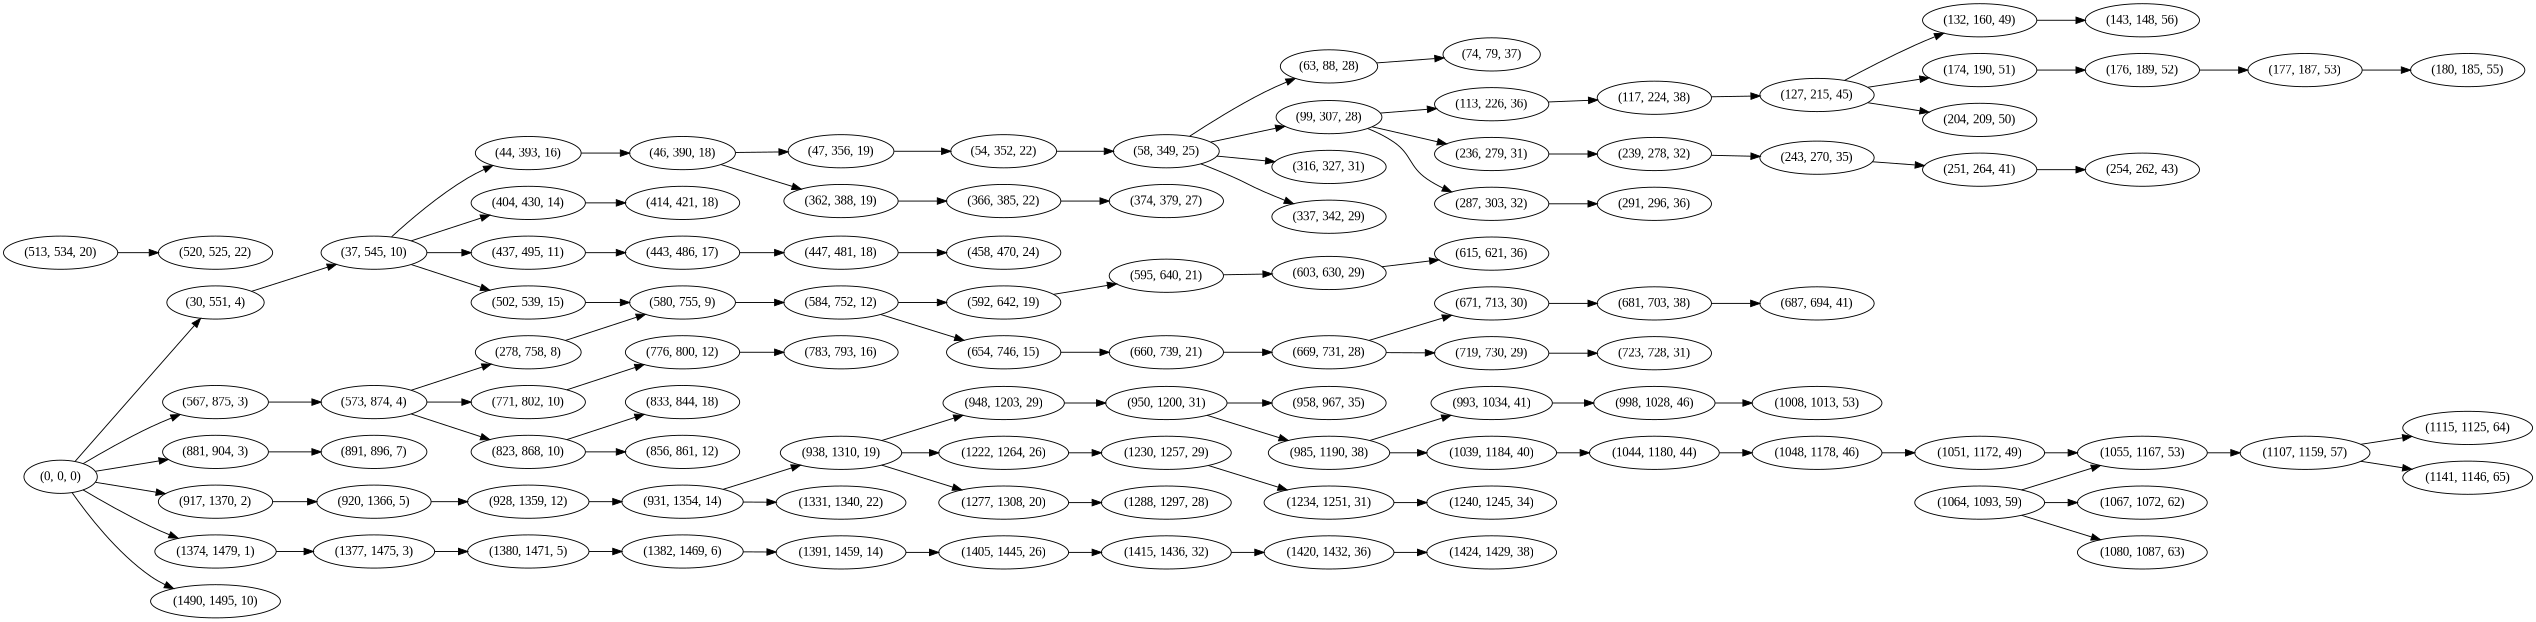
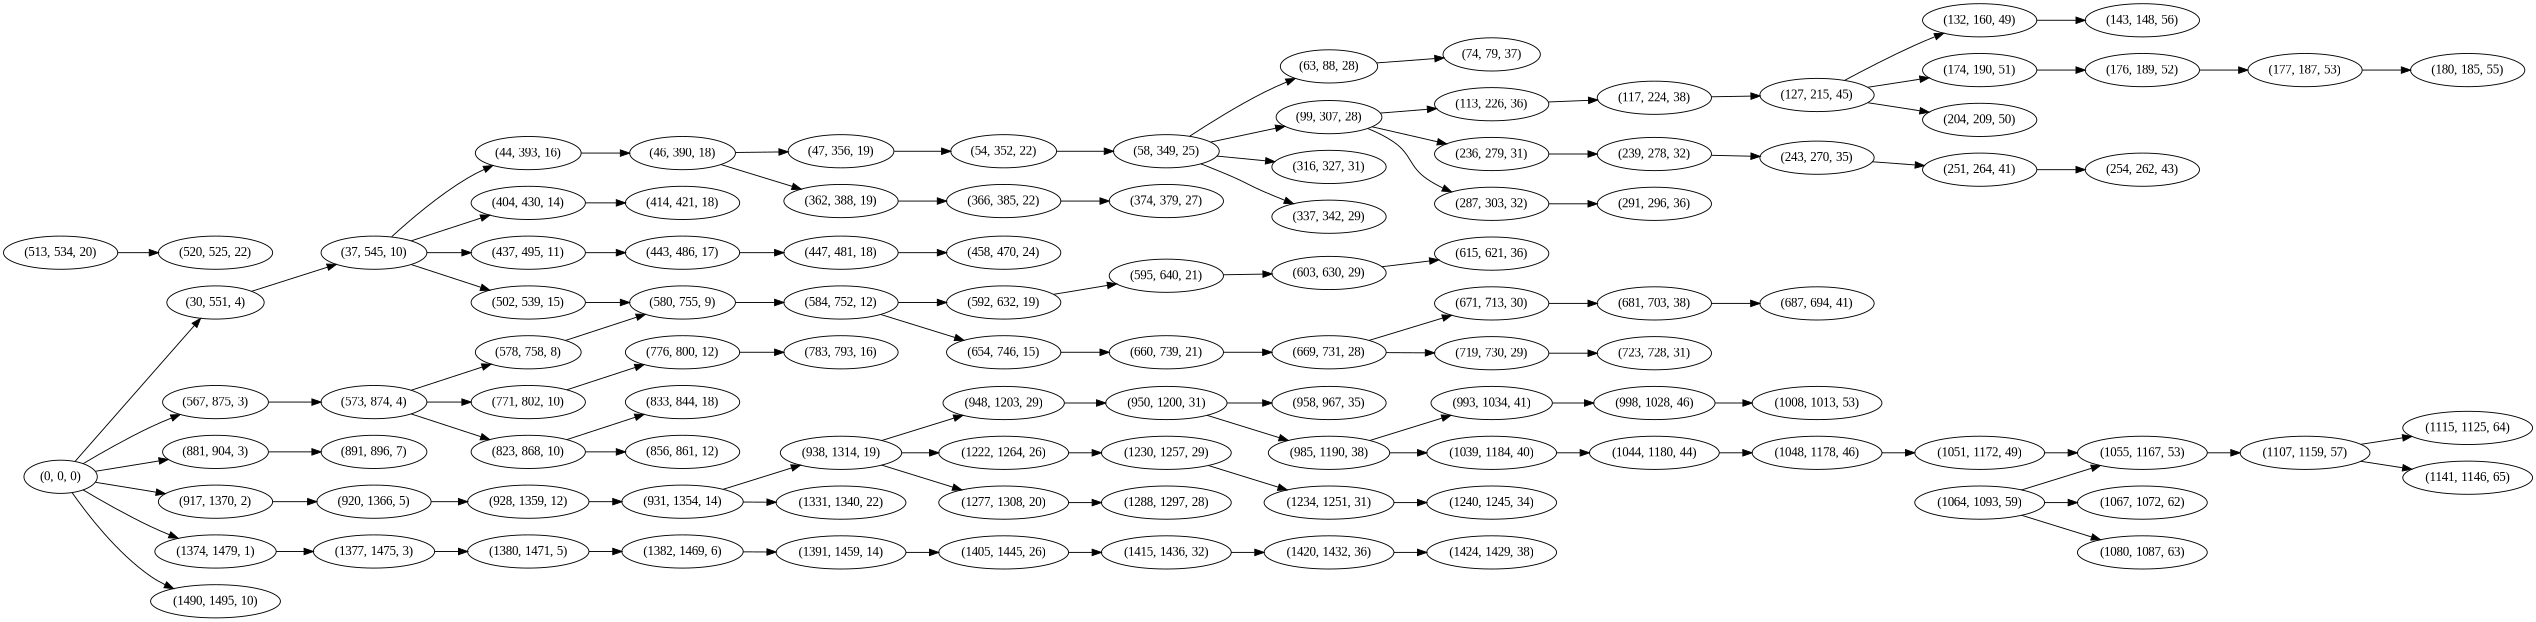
node "(592, 642, 19)": label "(592, 642, 19)" -> "(592, 632, 19)"
node "(278, 758, 8)": label "(278, 758, 8)" -> "(578, 758, 8)"
node "(938, 1310, 19)": label "(938, 1310, 19)" -> "(938, 1314, 19)"
